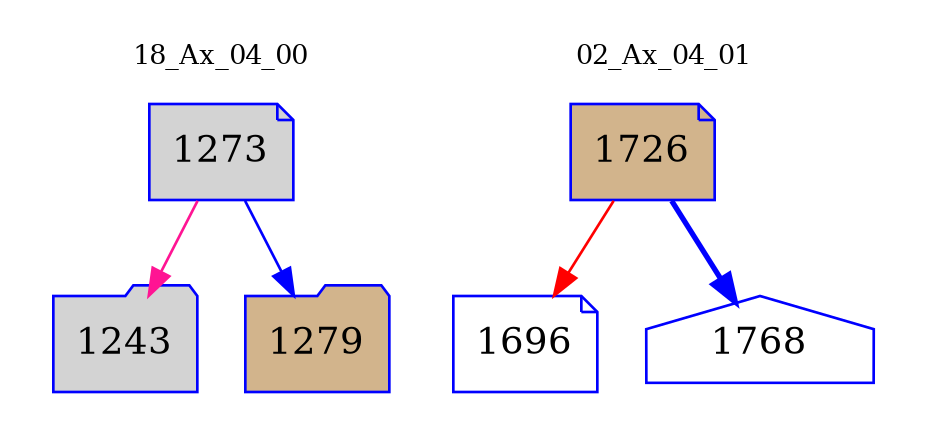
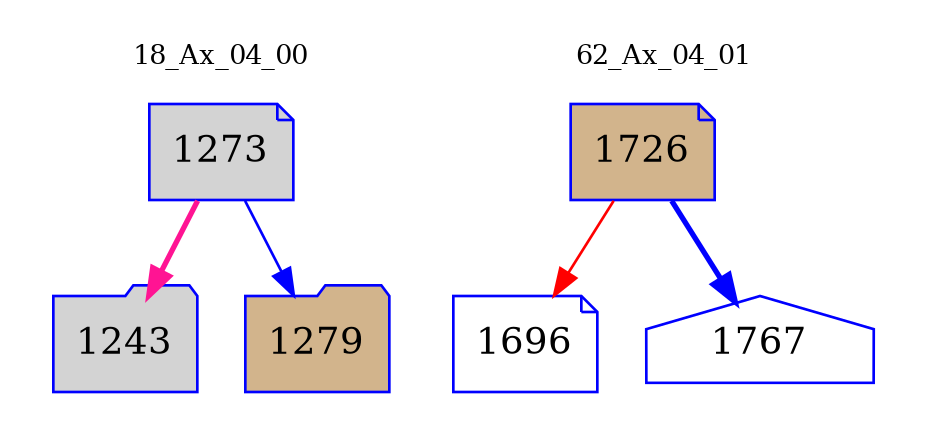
cluster "02_Ax_04_01": label "02_Ax_04_01" -> "62_Ax_04_01"
edge "1273" -> "1243": style solid -> bold
node "1768": label "1768" -> "1767"
